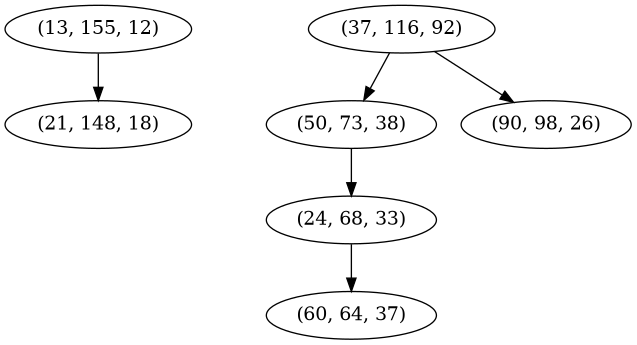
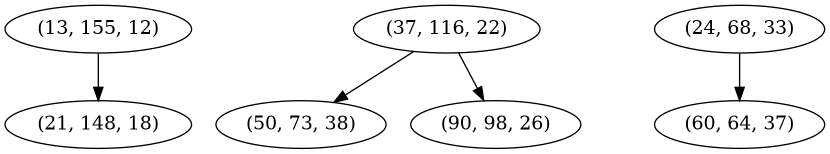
node "(37, 116, 92)": label "(37, 116, 92)" -> "(37, 116, 22)"
edge "(50, 73, 38)" -> "(24, 68, 33)": removed
